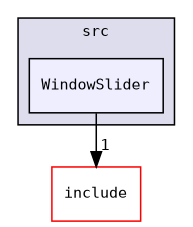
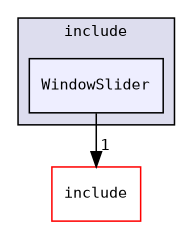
cluster "src": label "src" -> "include"
